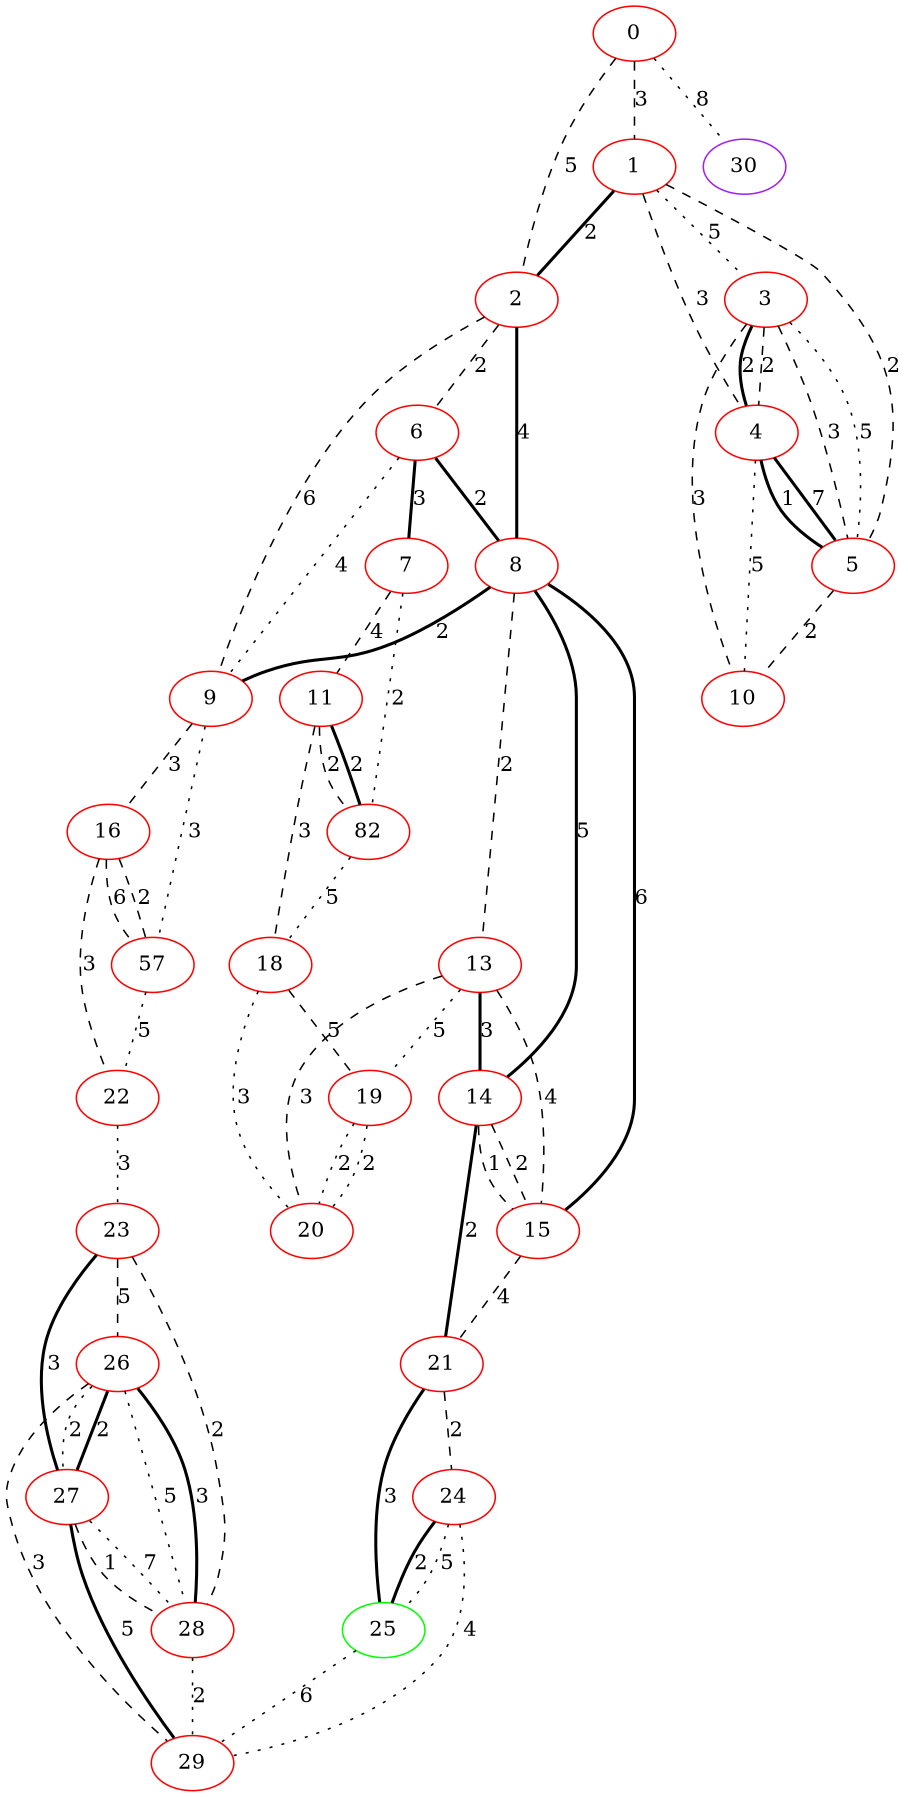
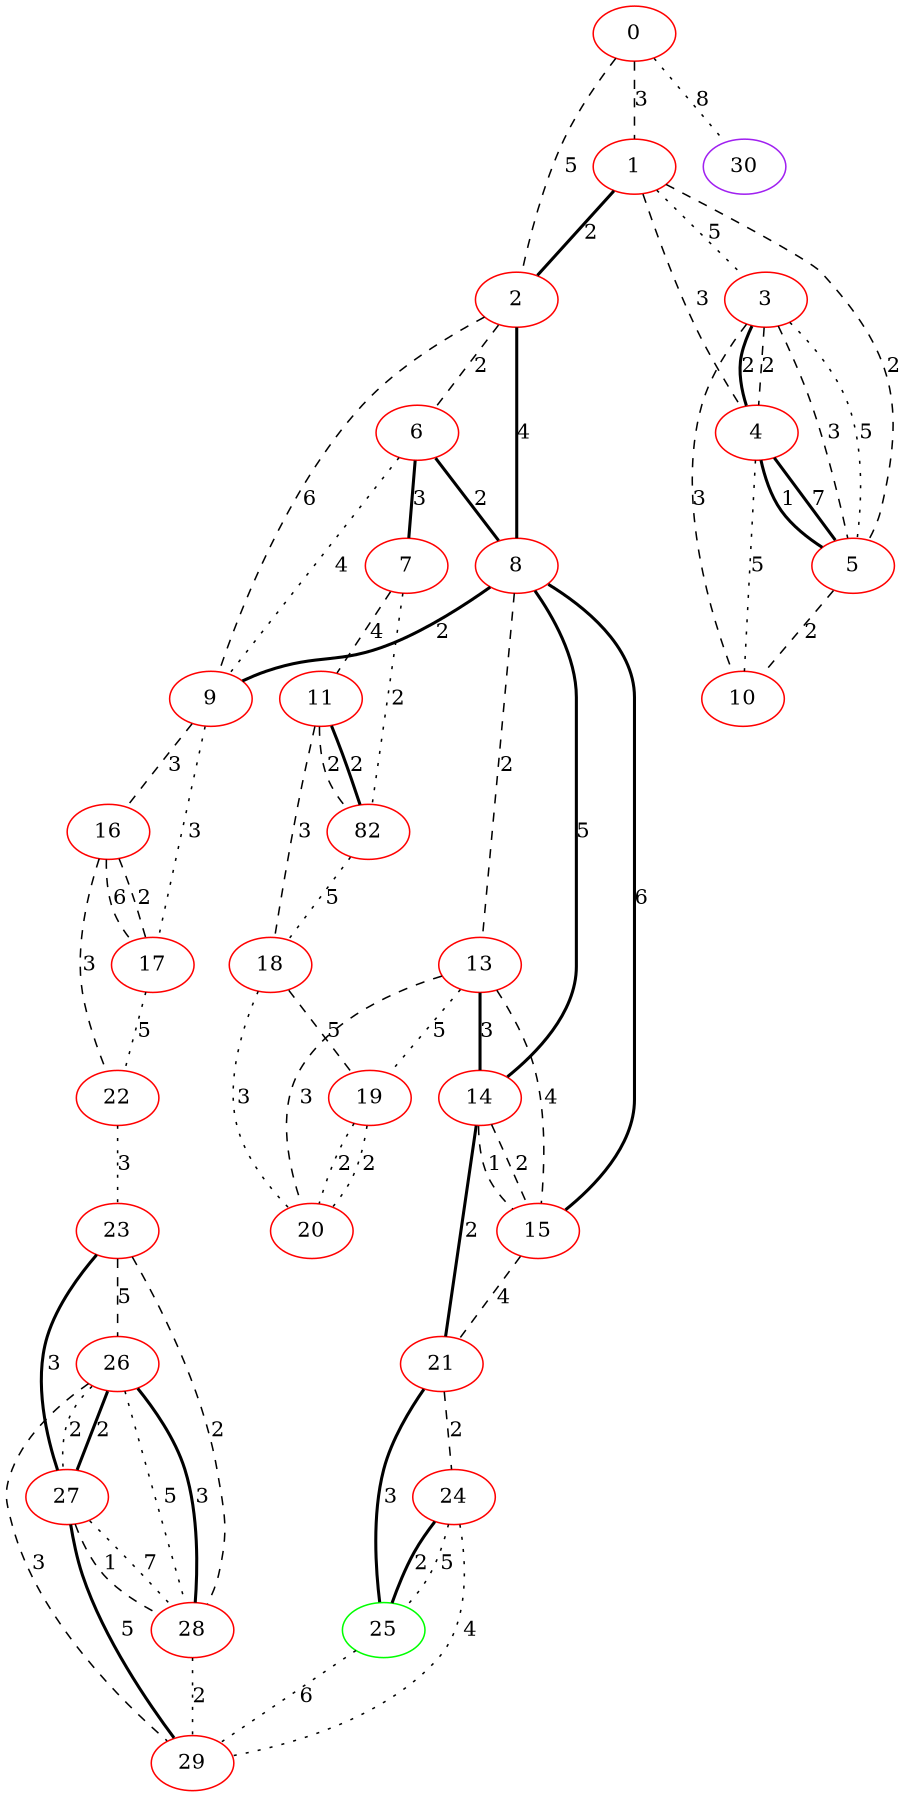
node "57": label "57" -> "17"
